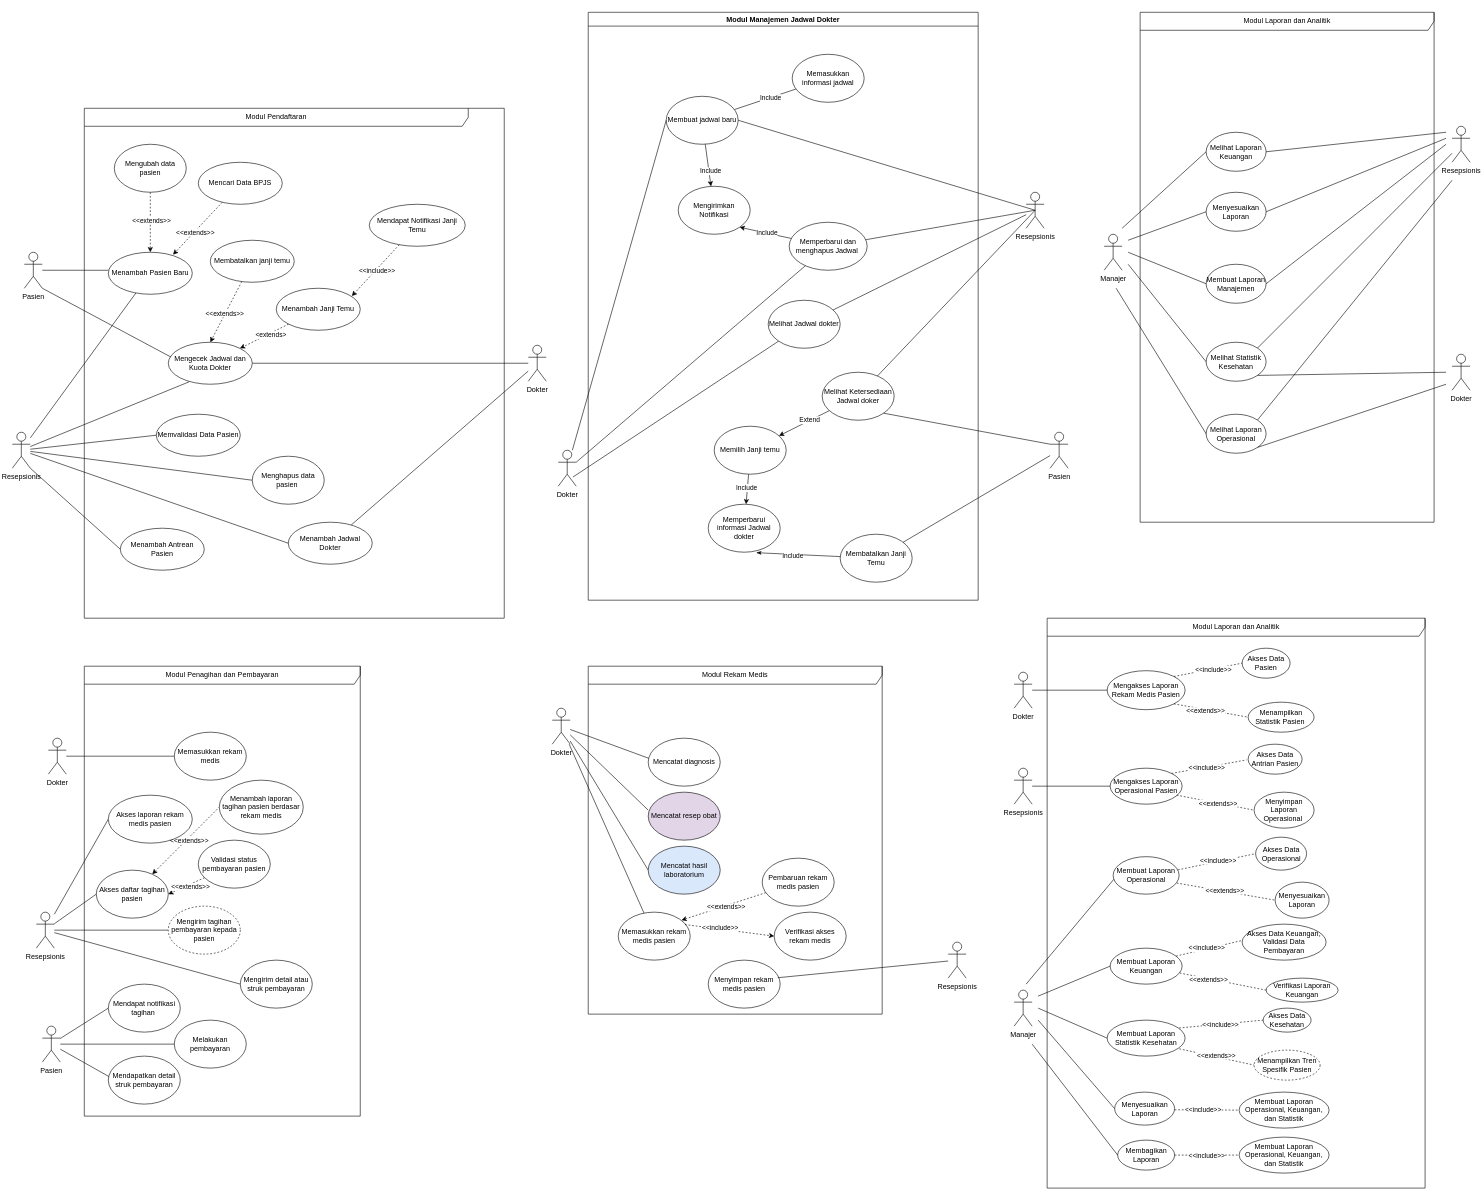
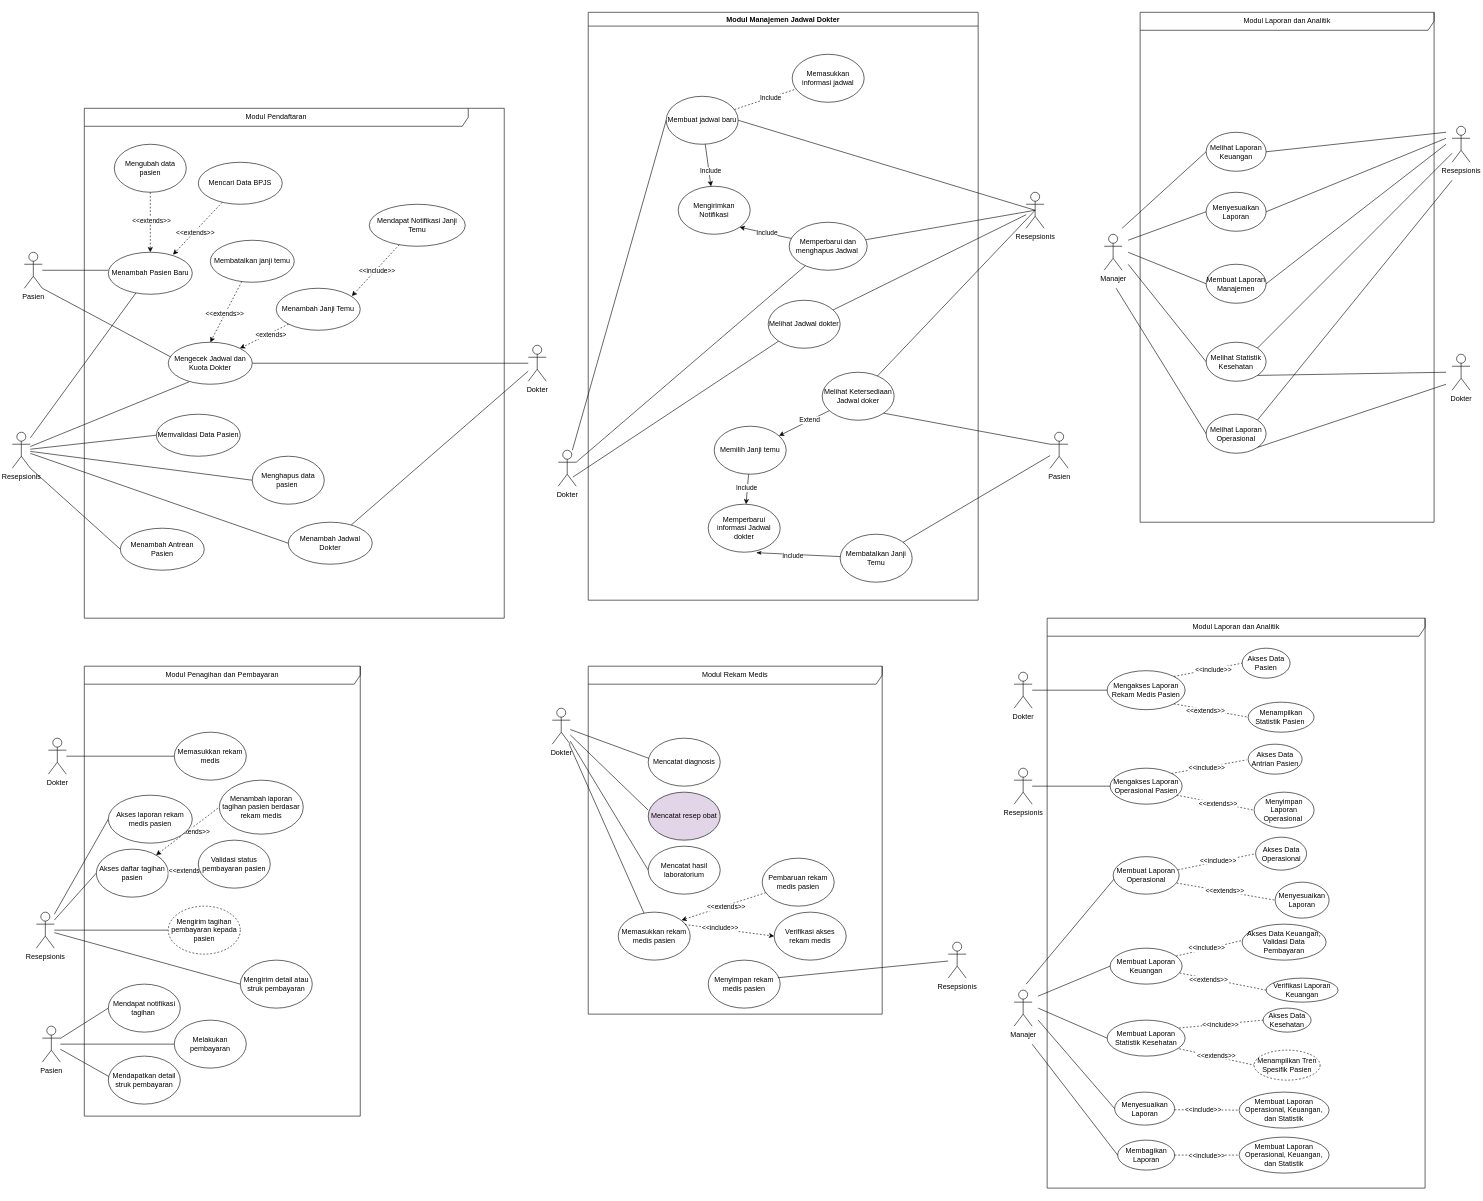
edge "Memasukkan informasi jadwal" -- "Membuat jadwal baru": style solid -> dashed
node "Mencatat hasil laboratorium": fillcolor #dae8fc -> #ffffff
node "Akses daftar tagihan pasien": moved (132, 894) -> (132, 873)
